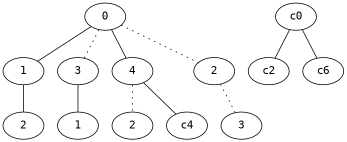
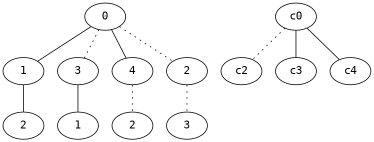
edge "c0" -- "c2": style solid -> dotted
node "c6": label "c6" -> "c3"
edge "4" -- "c4": now "c0" -- "c4"
